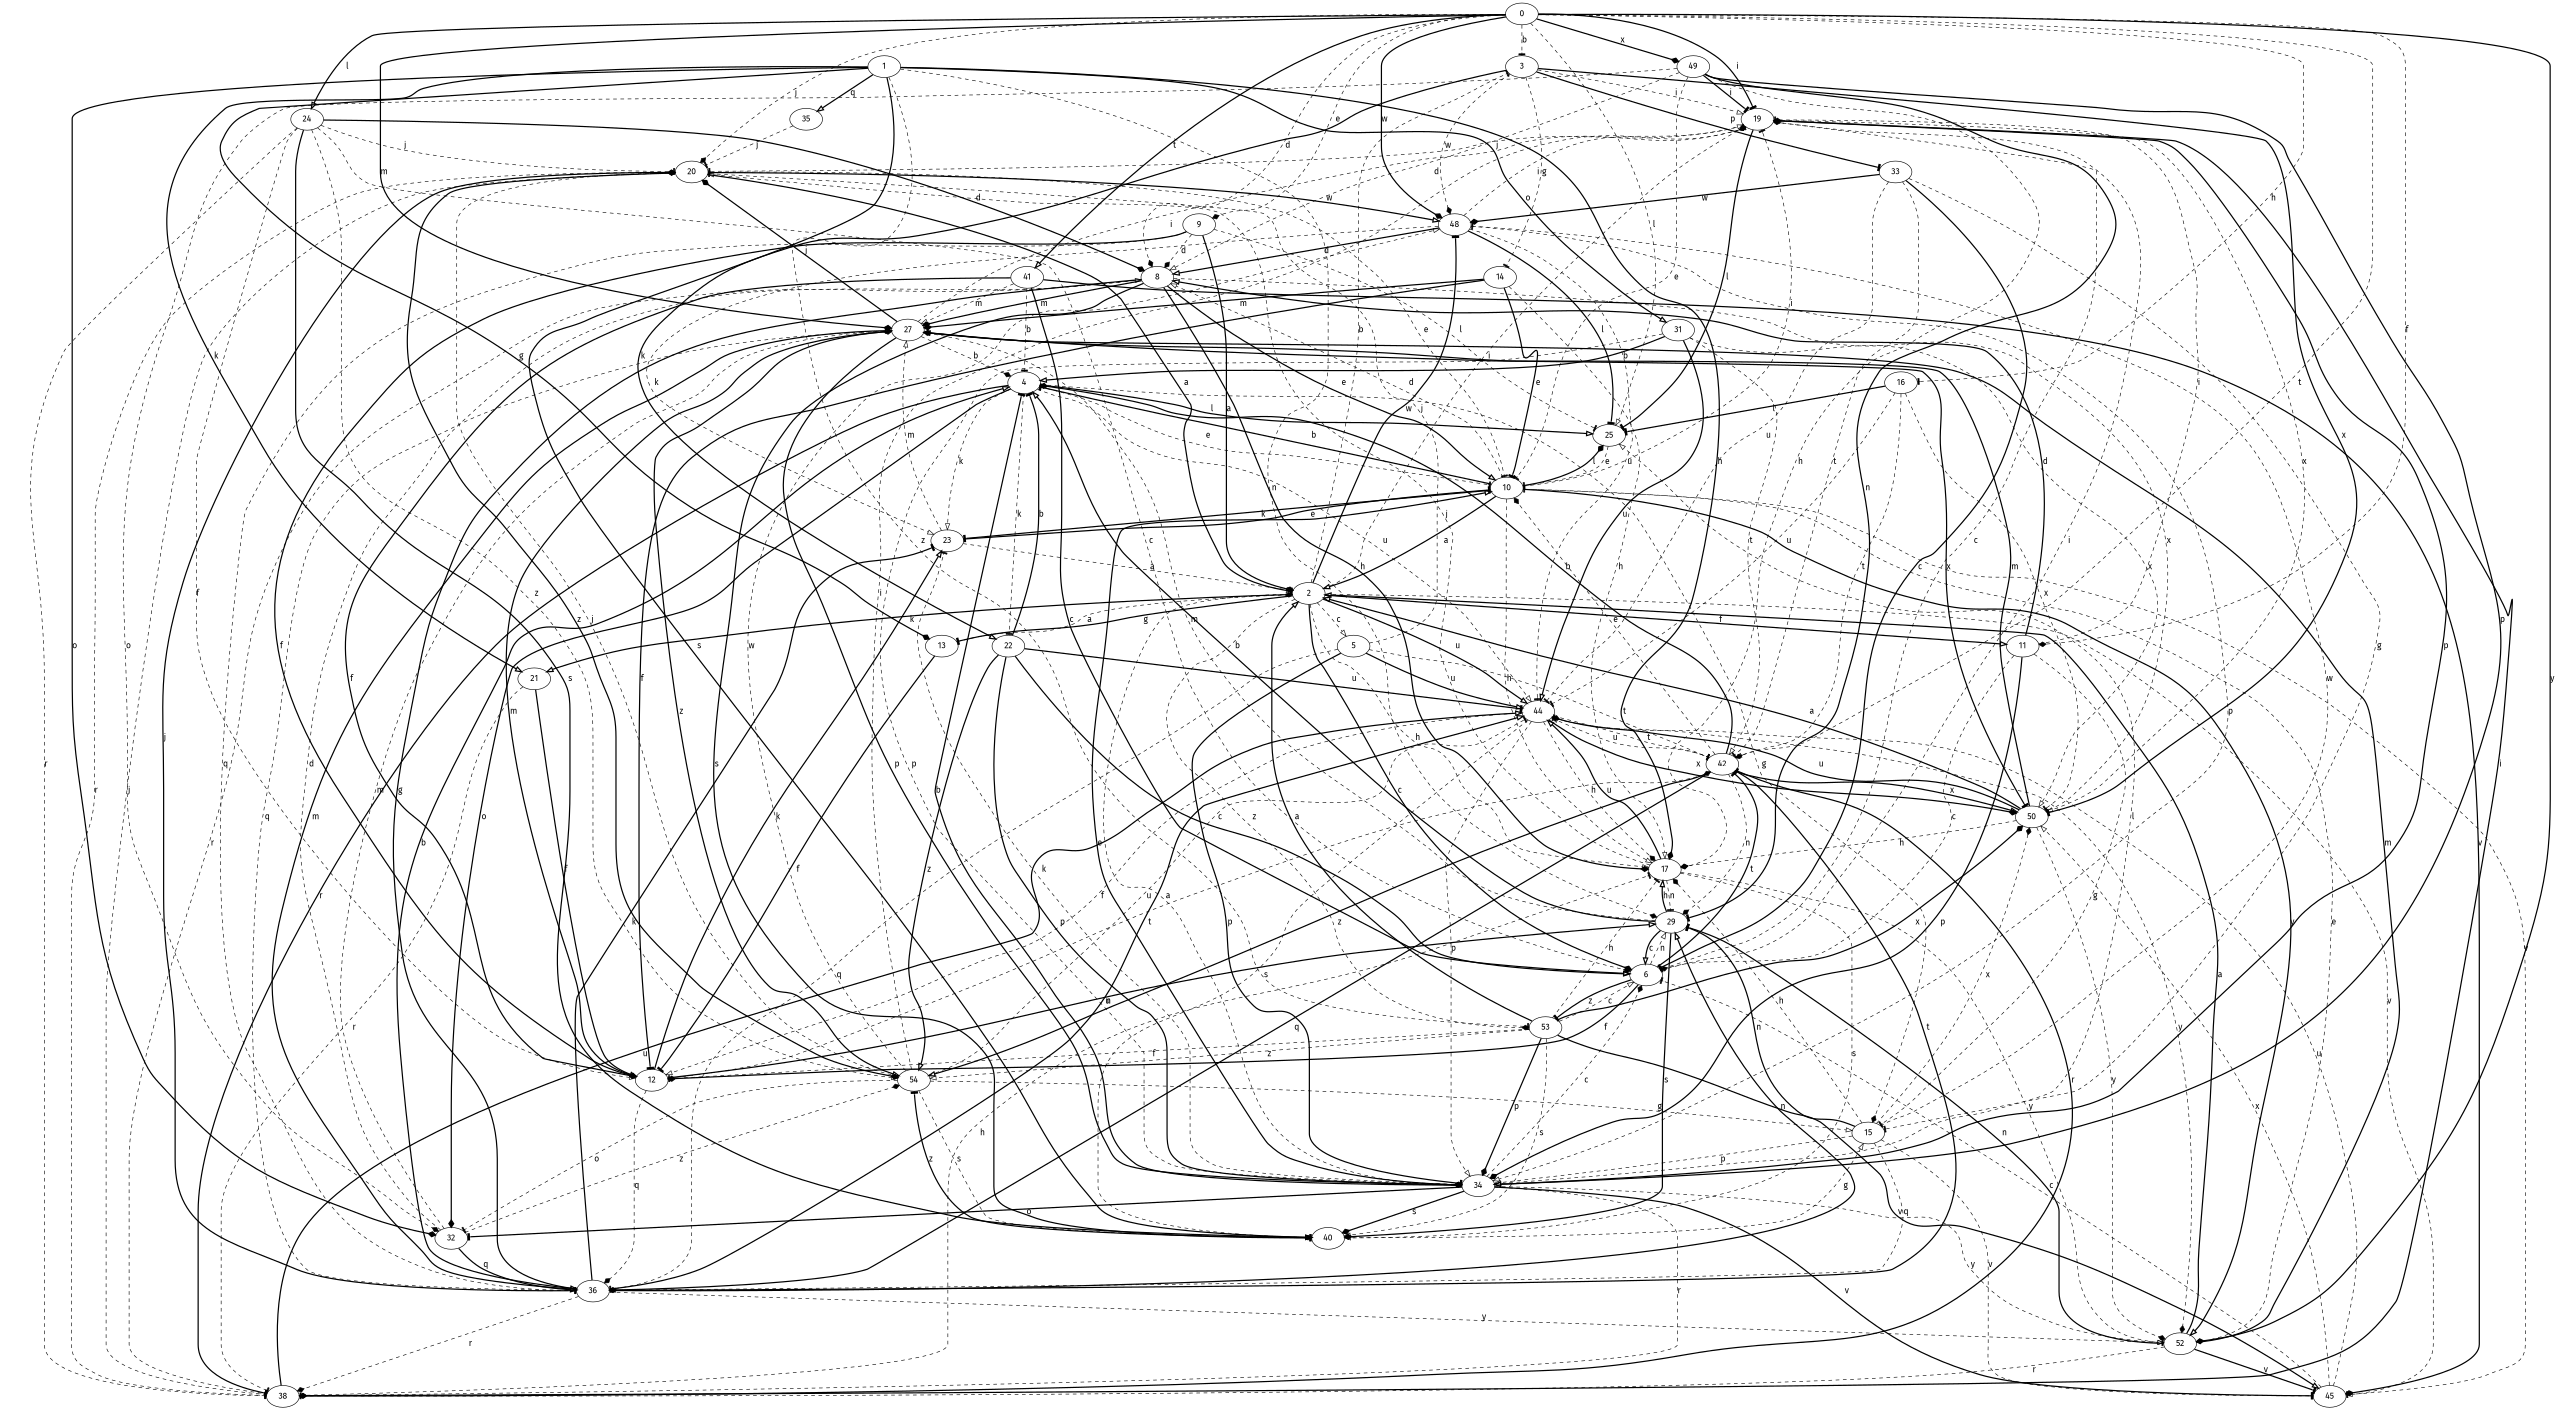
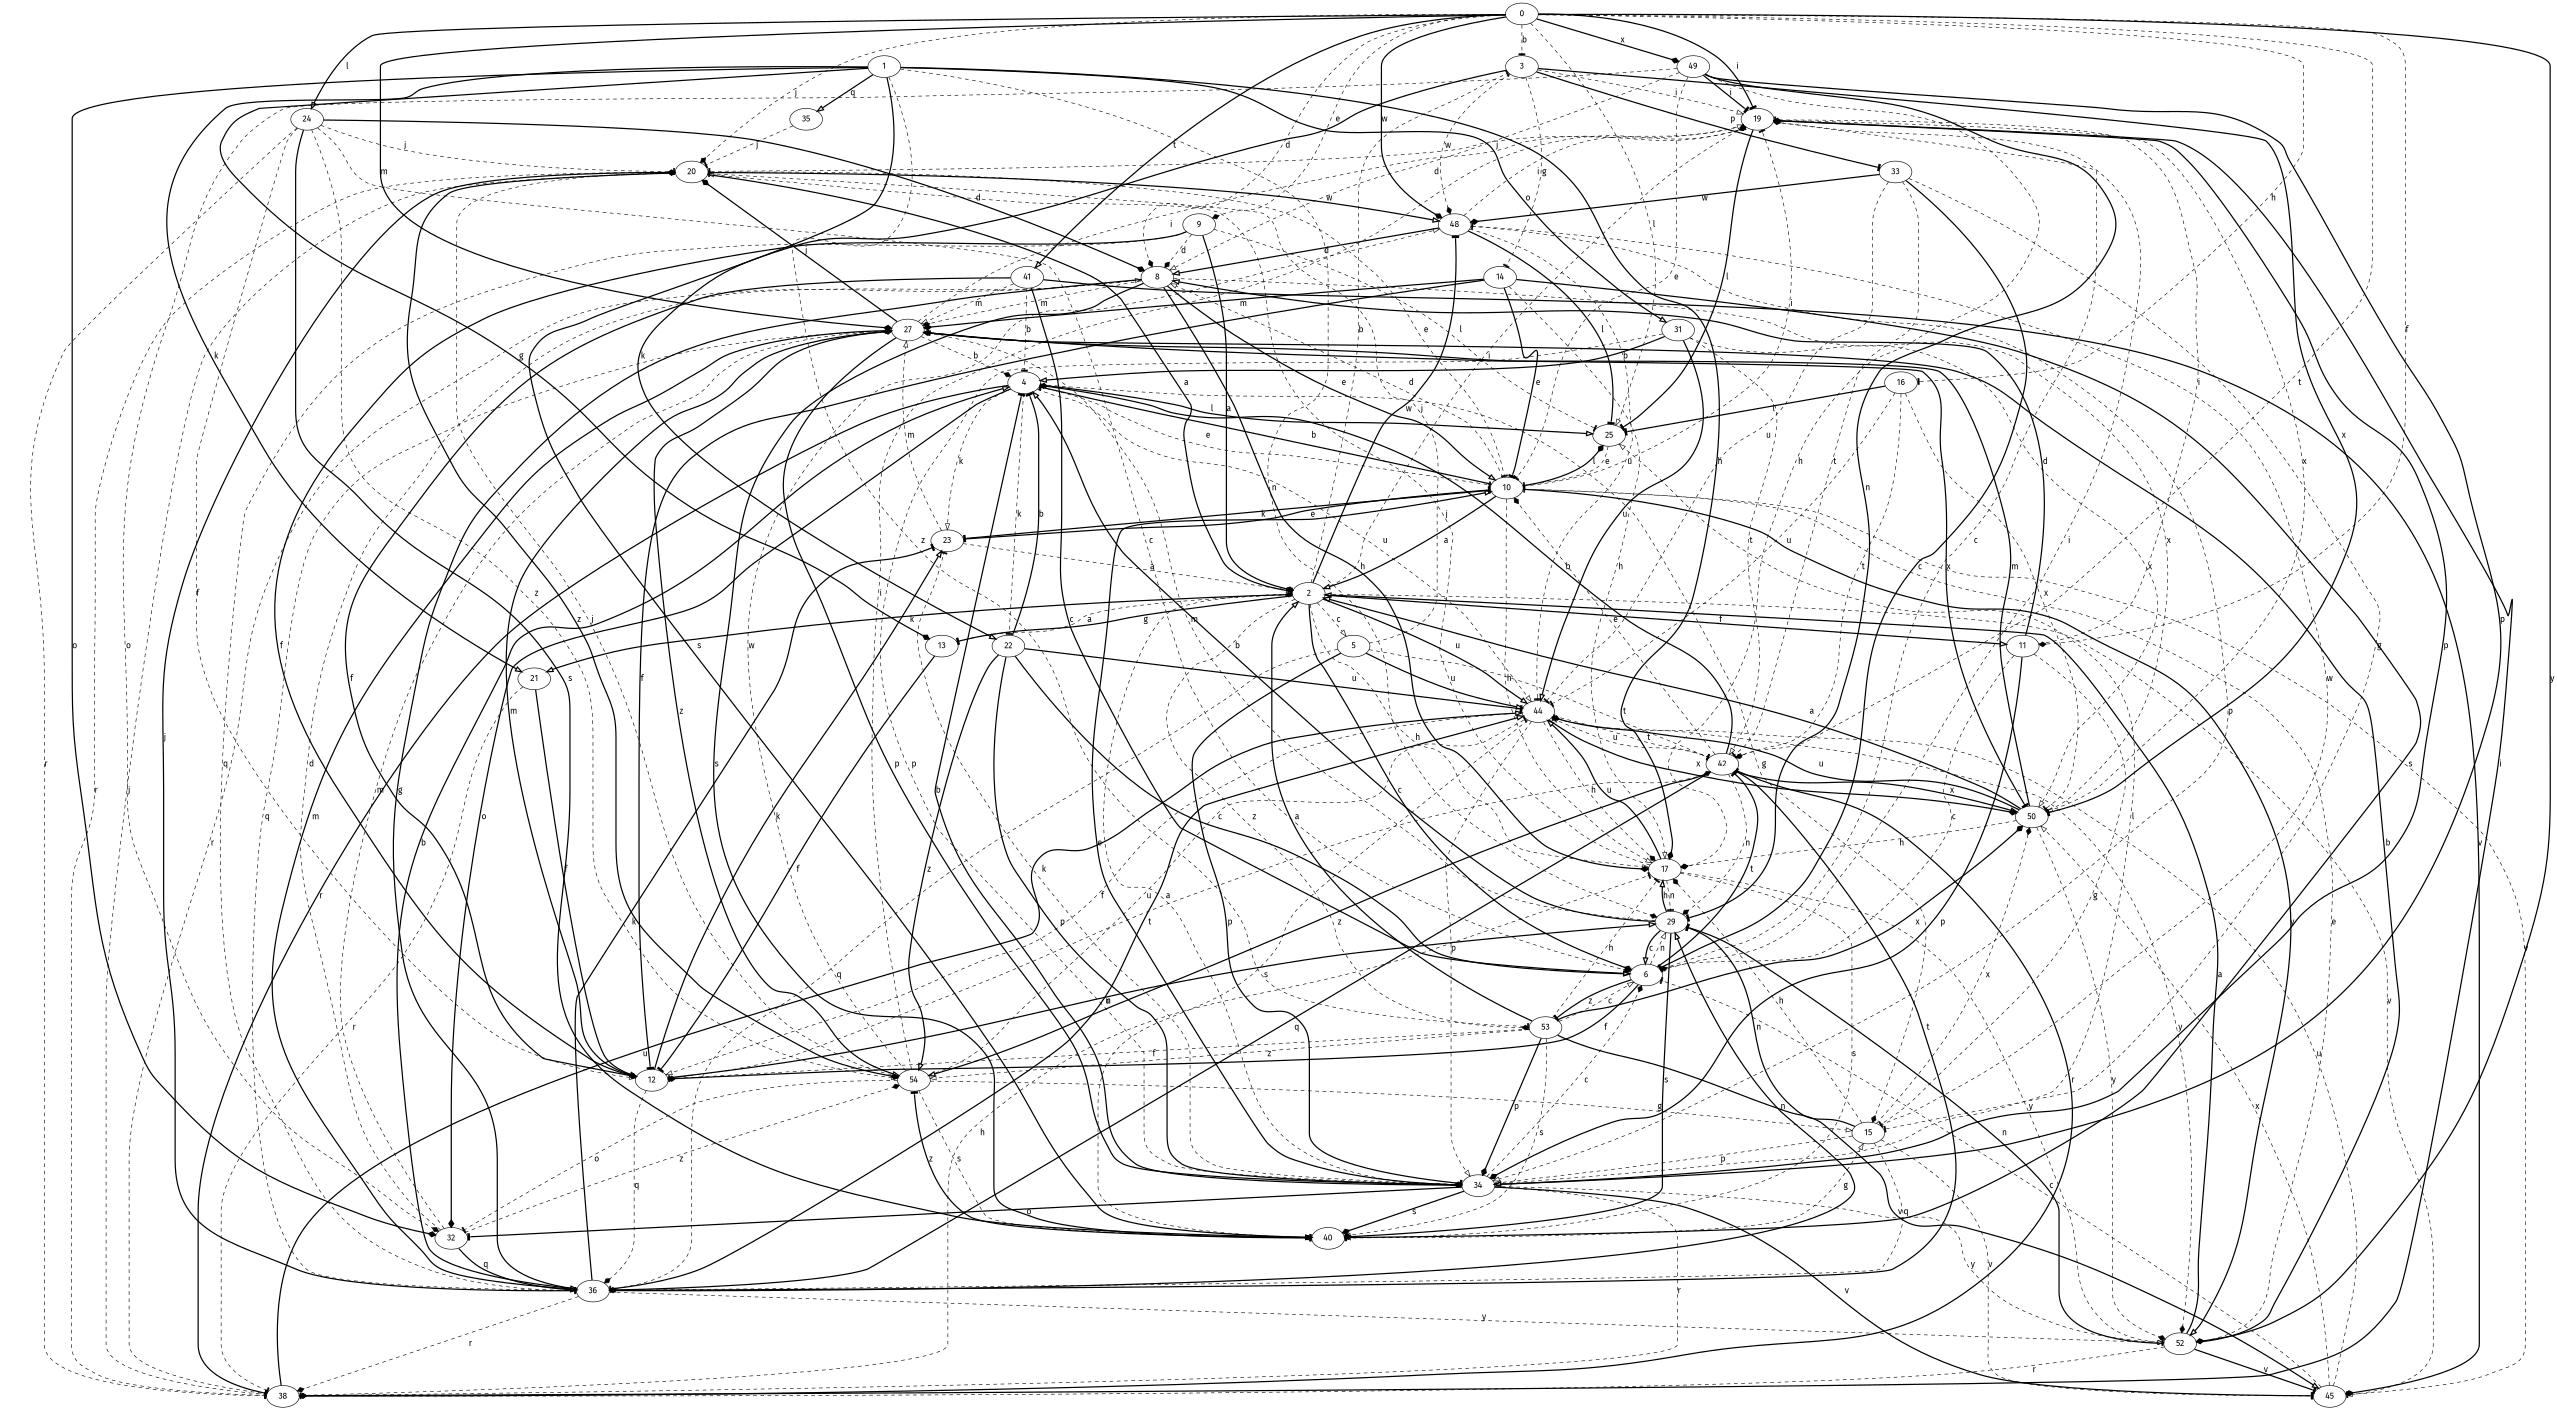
edge "48" -> "23": removed, label "k"
edge "8" -> "27": style bold -> dashed
edge "14" -> "40": added, label "s"
edge "52" -> "27": label "m" -> "b"
